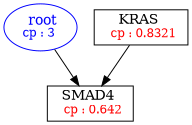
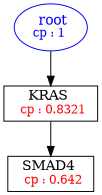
node "root": text "cp : 3" -> "cp : 1"
edge "root" -> "SMAD4": now "root" -> "KRAS"
